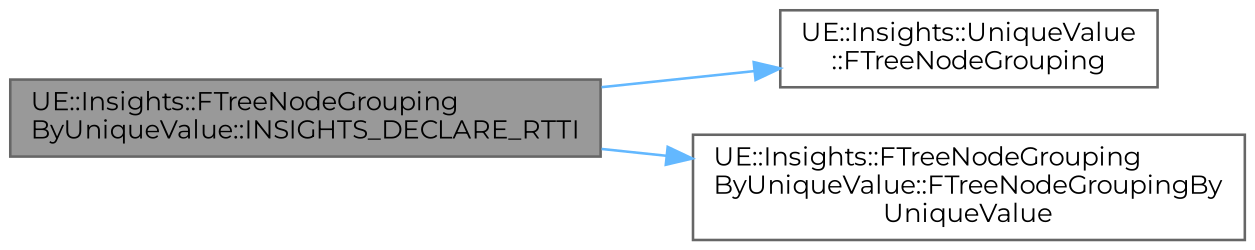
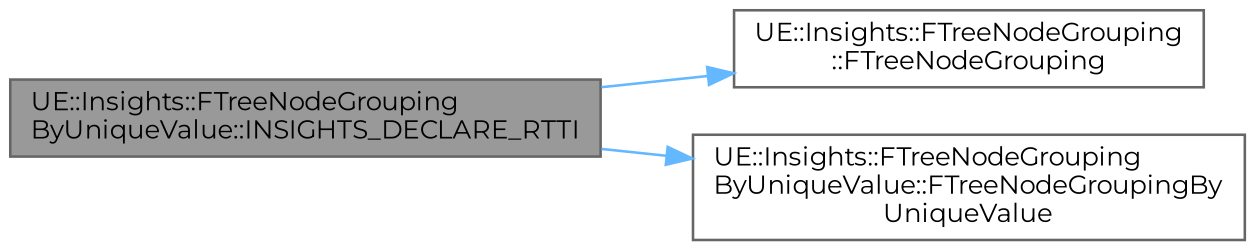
node "UE::Insights::UniqueValue ::FTreeNodeGrouping": label "UE::Insights::UniqueValue ::FTreeNodeGrouping" -> "UE::Insights::FTreeNodeGrouping ::FTreeNodeGrouping"
